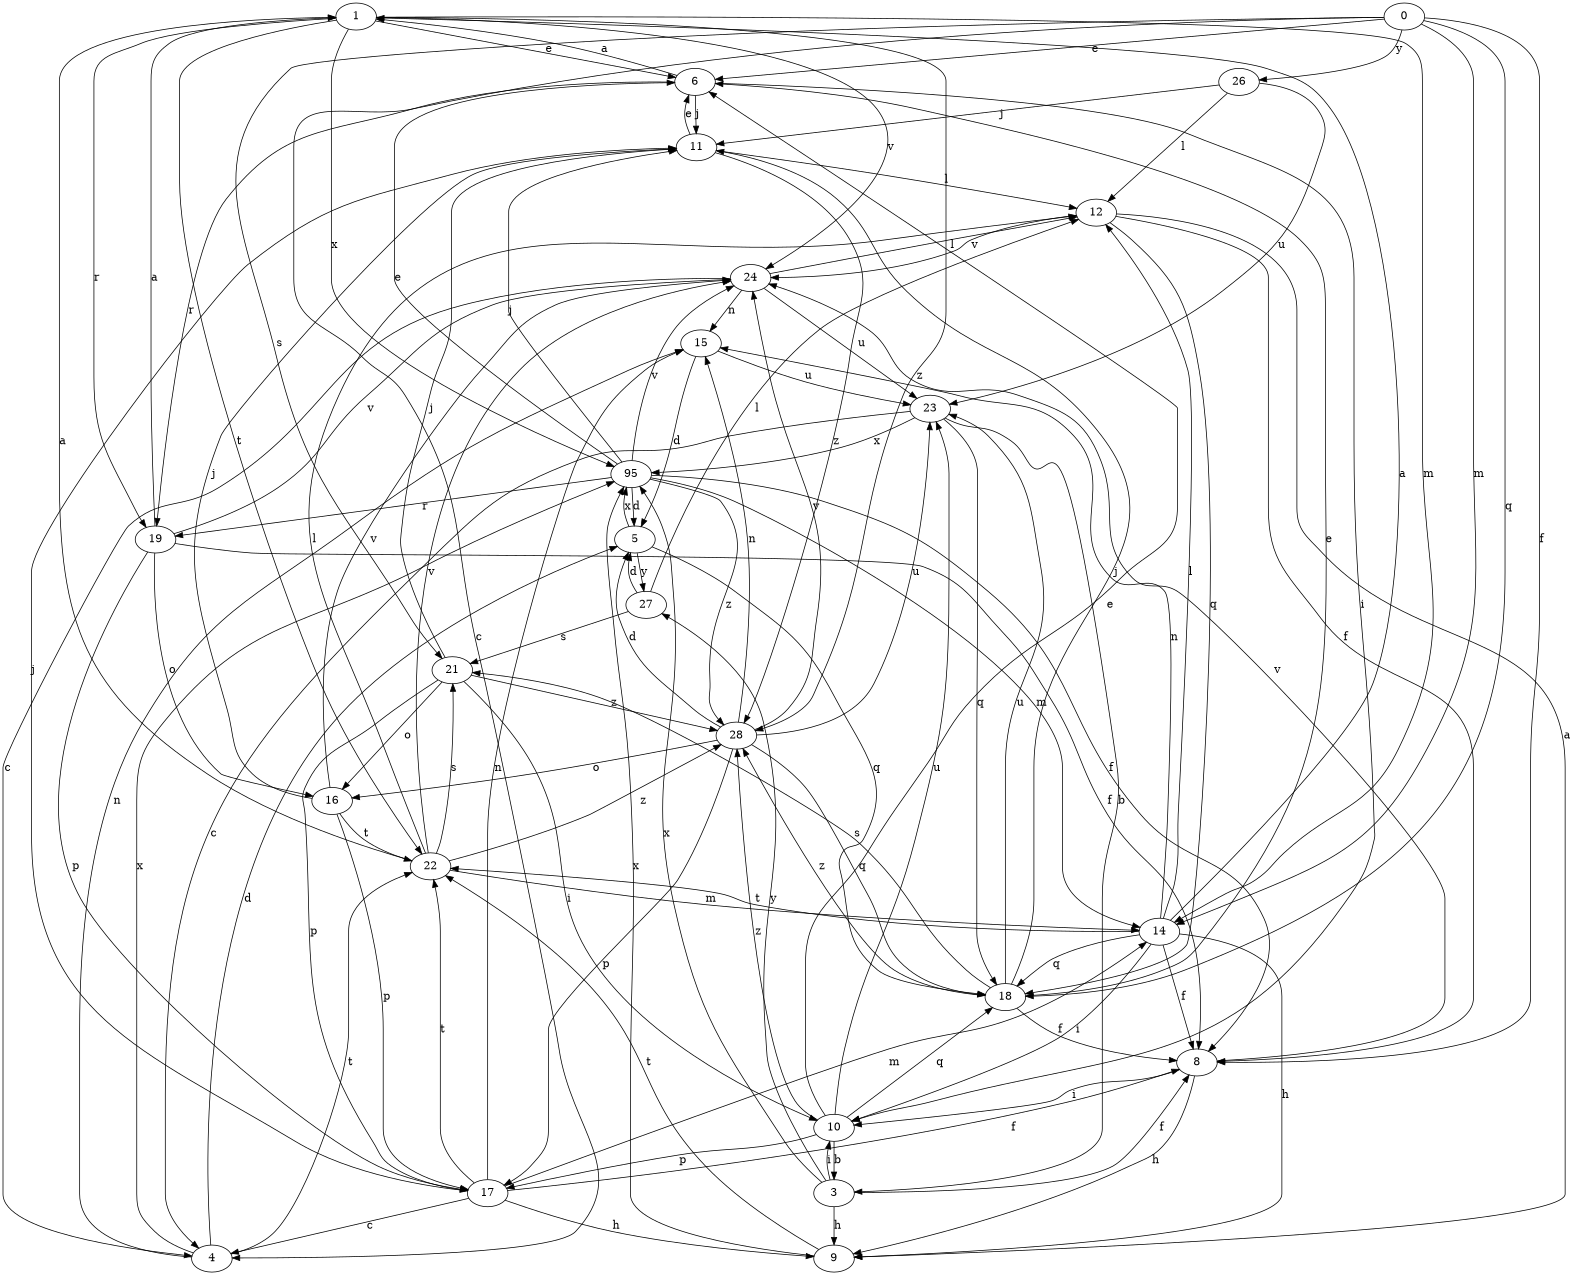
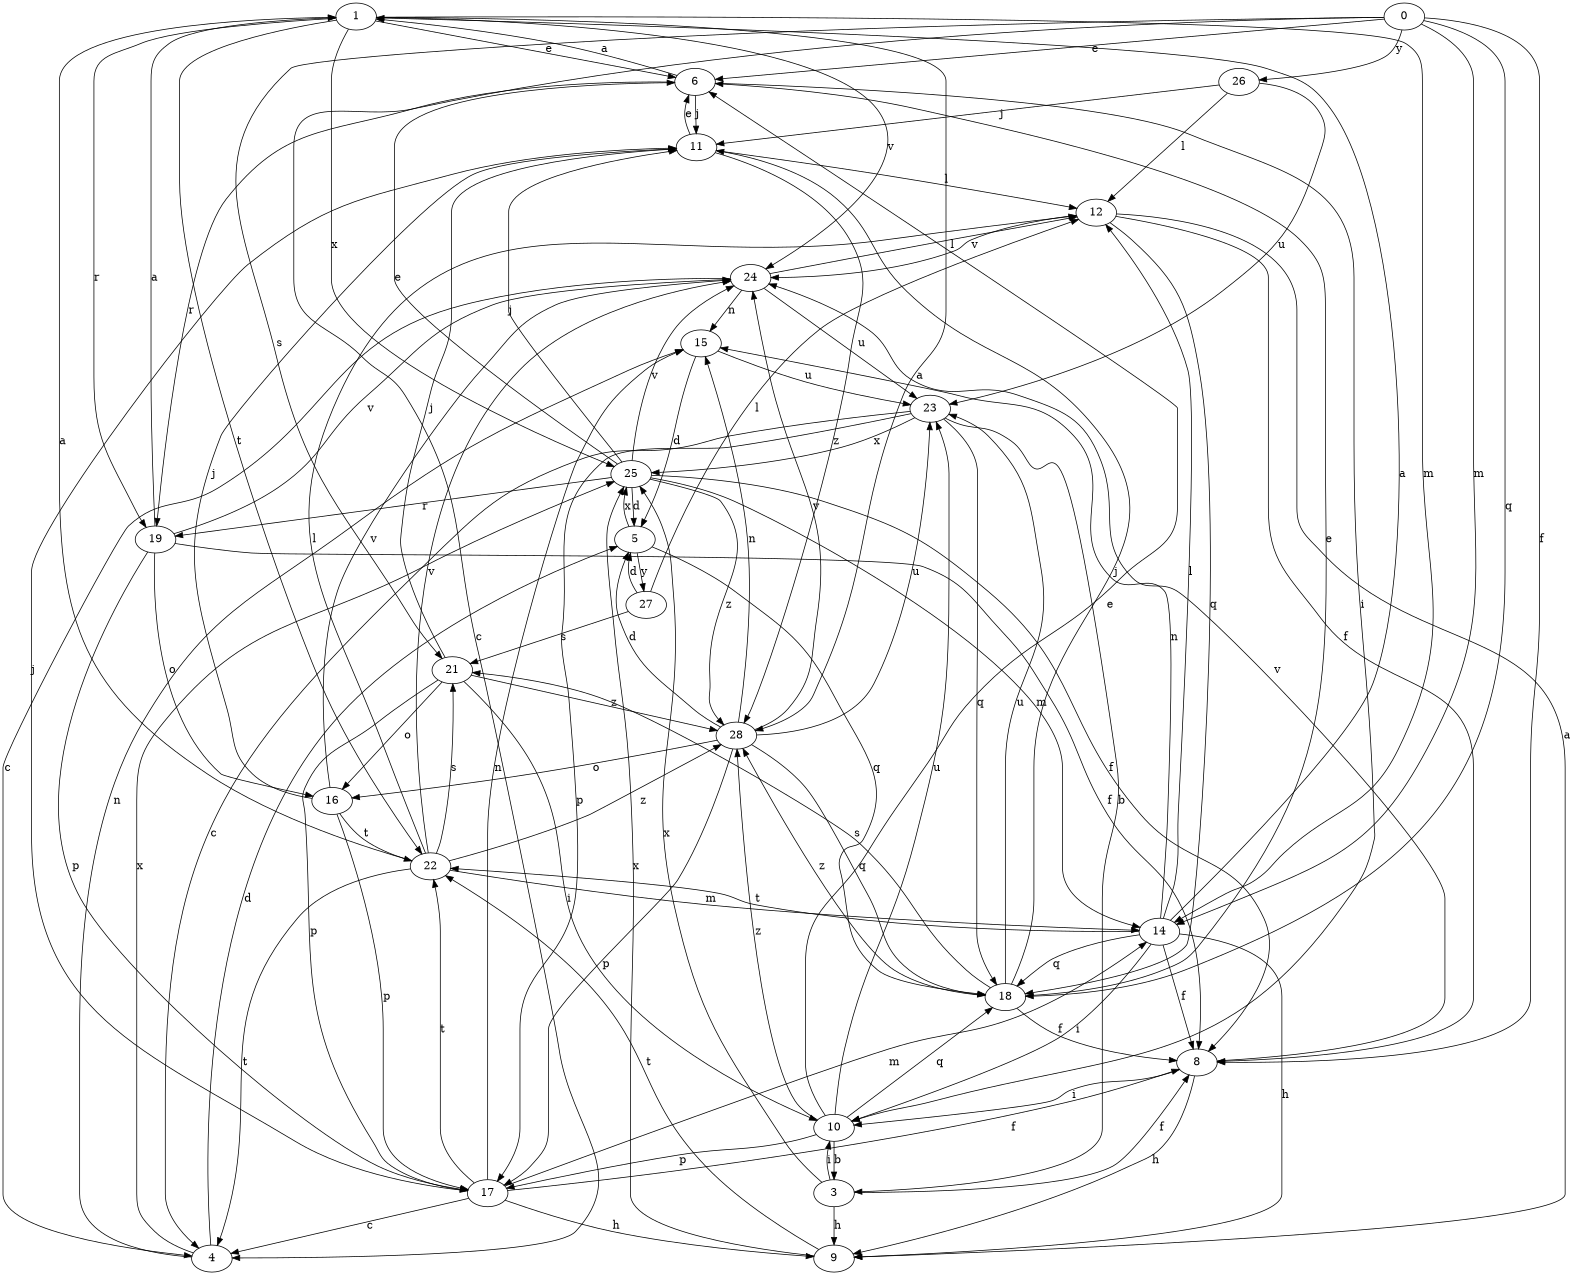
edge "1" -> "28": label "z" -> "a"
node "95": label "95" -> "25"
edge "23" -> "17": added, label "p"
edge "3" -> "27": removed, label "y"
edge "4" -> "22": reversed
